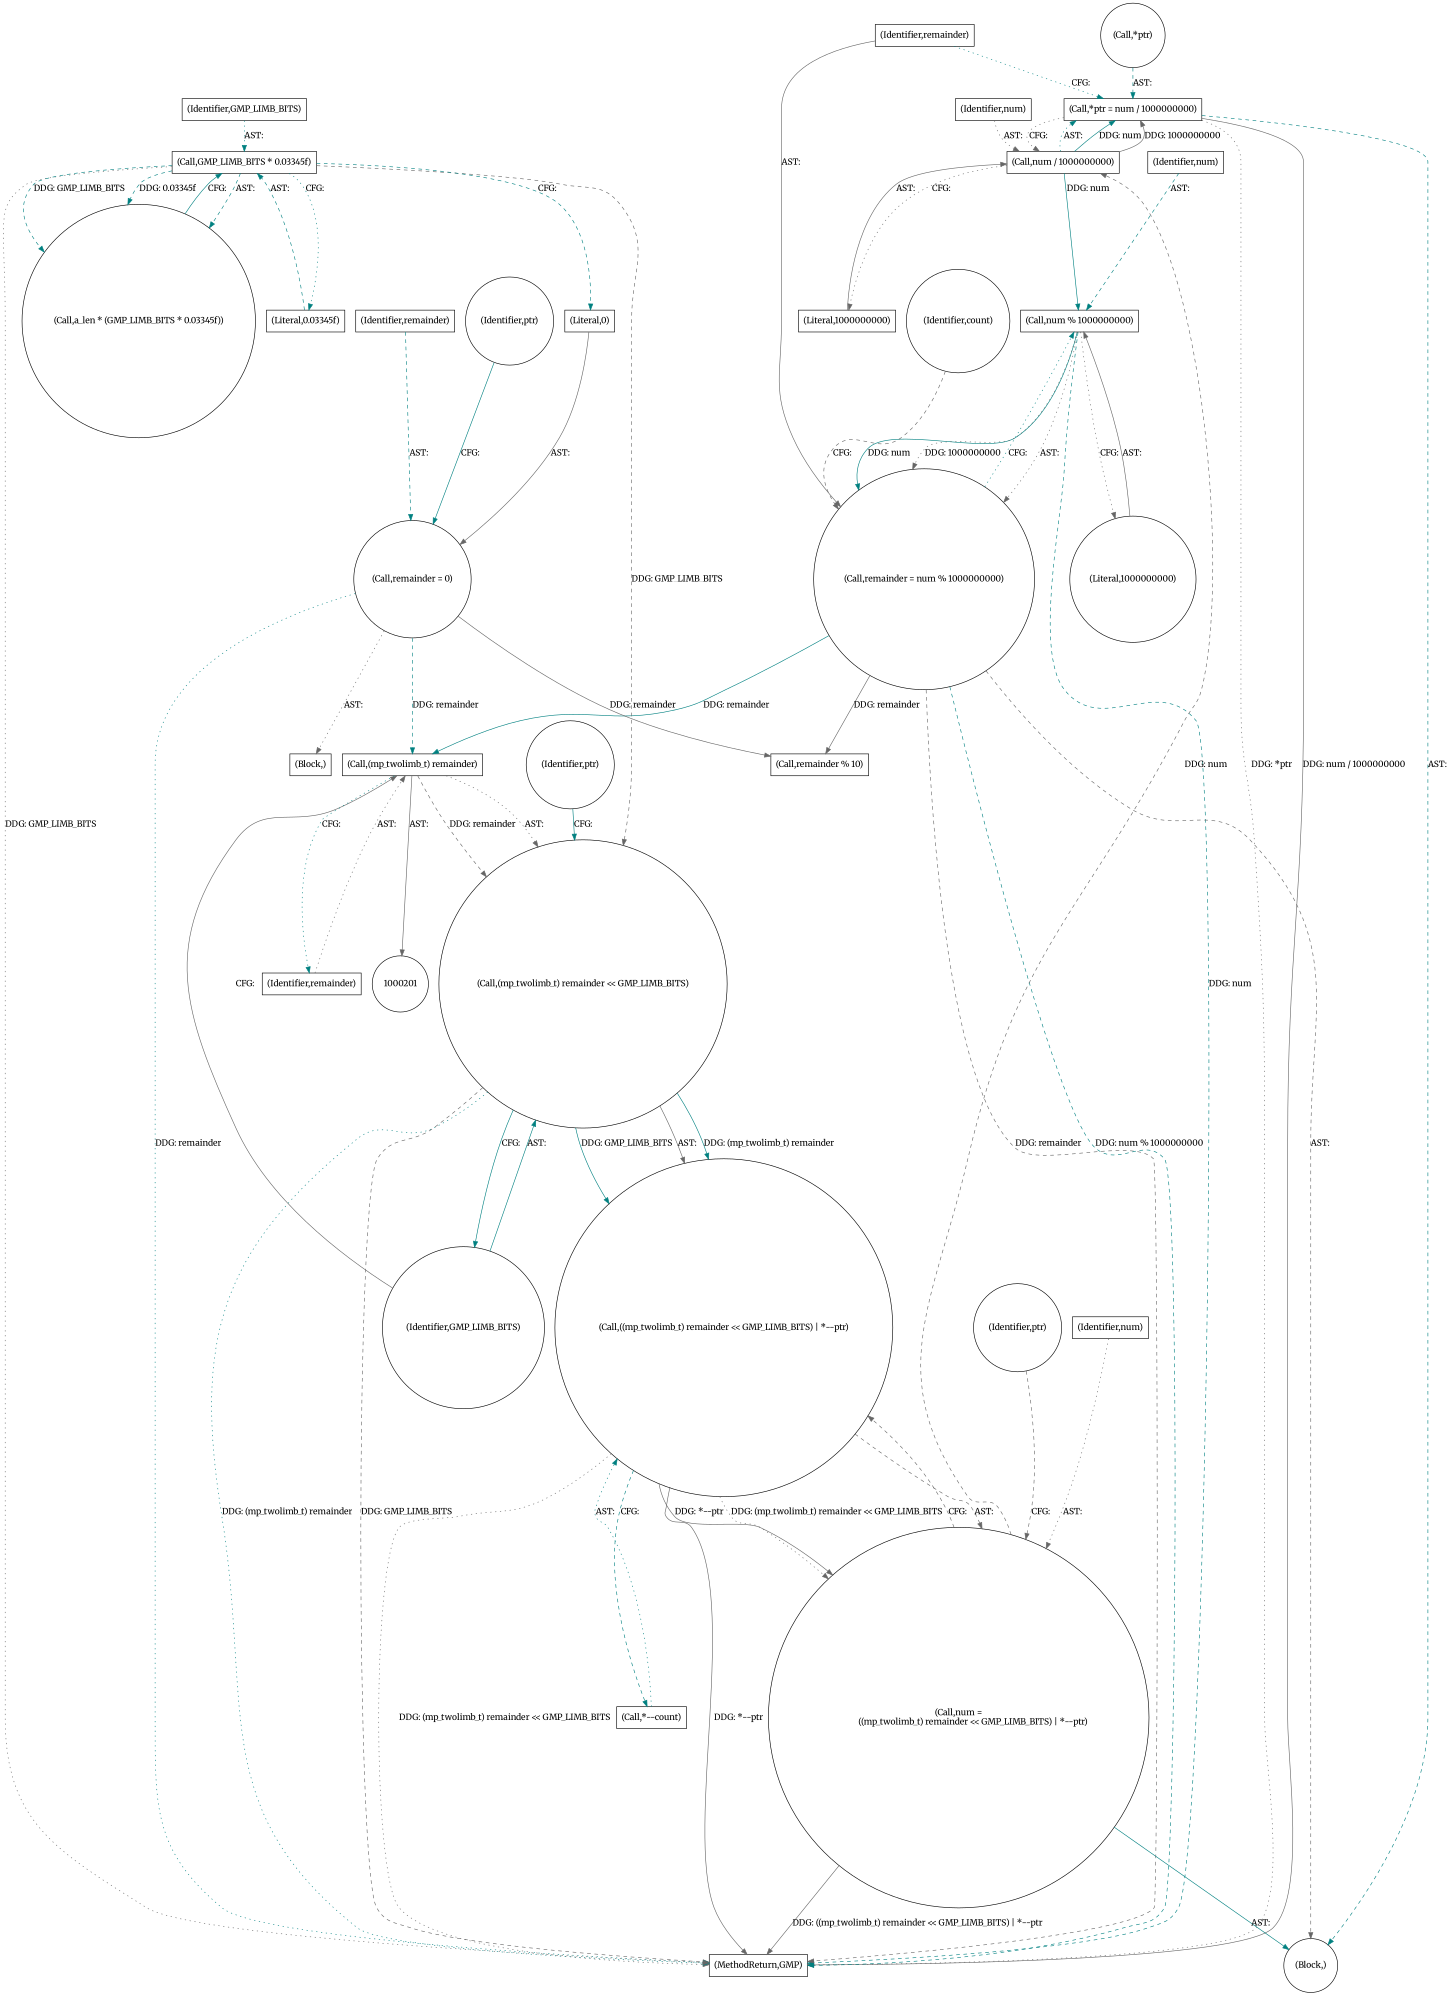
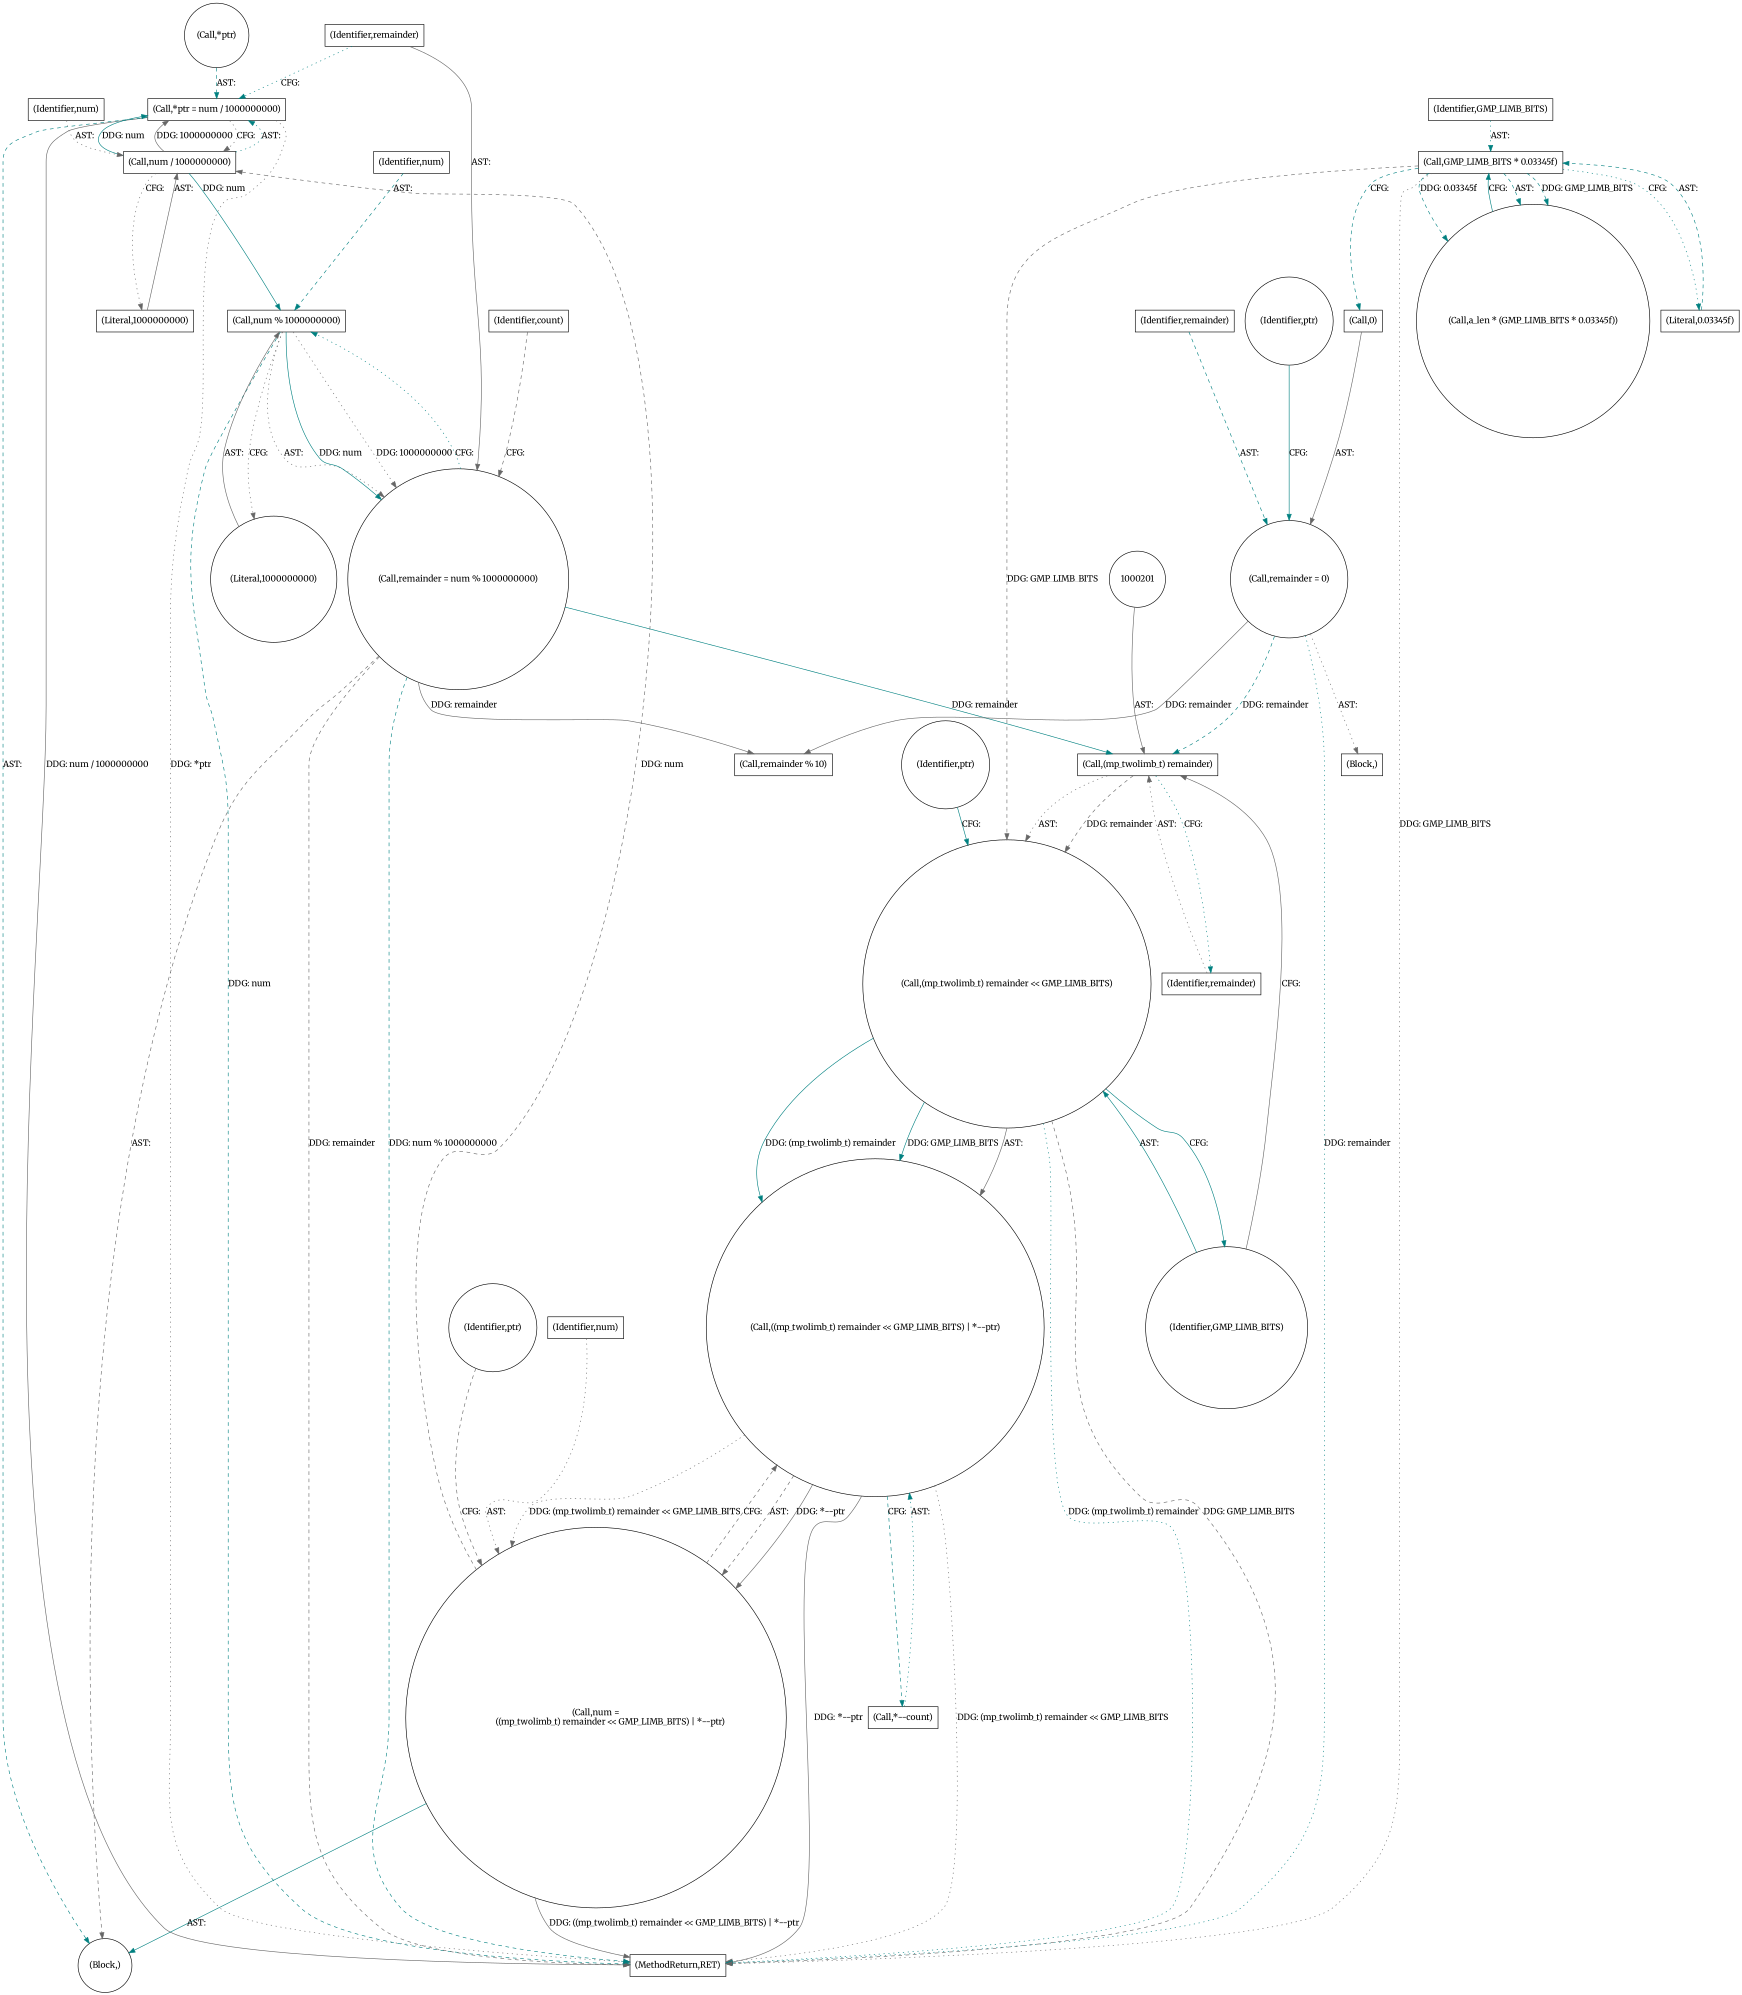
node "(Literal,0)": label "(Literal,0)" -> "(Call,0)"
node "(Identifier,count)": shape circle -> box
edge "(Call,(mp_twolimb_t) remainder)" -> "1000201": reversed
node "(MethodReturn,GMP)": label "(MethodReturn,GMP)" -> "(MethodReturn,RET)"
